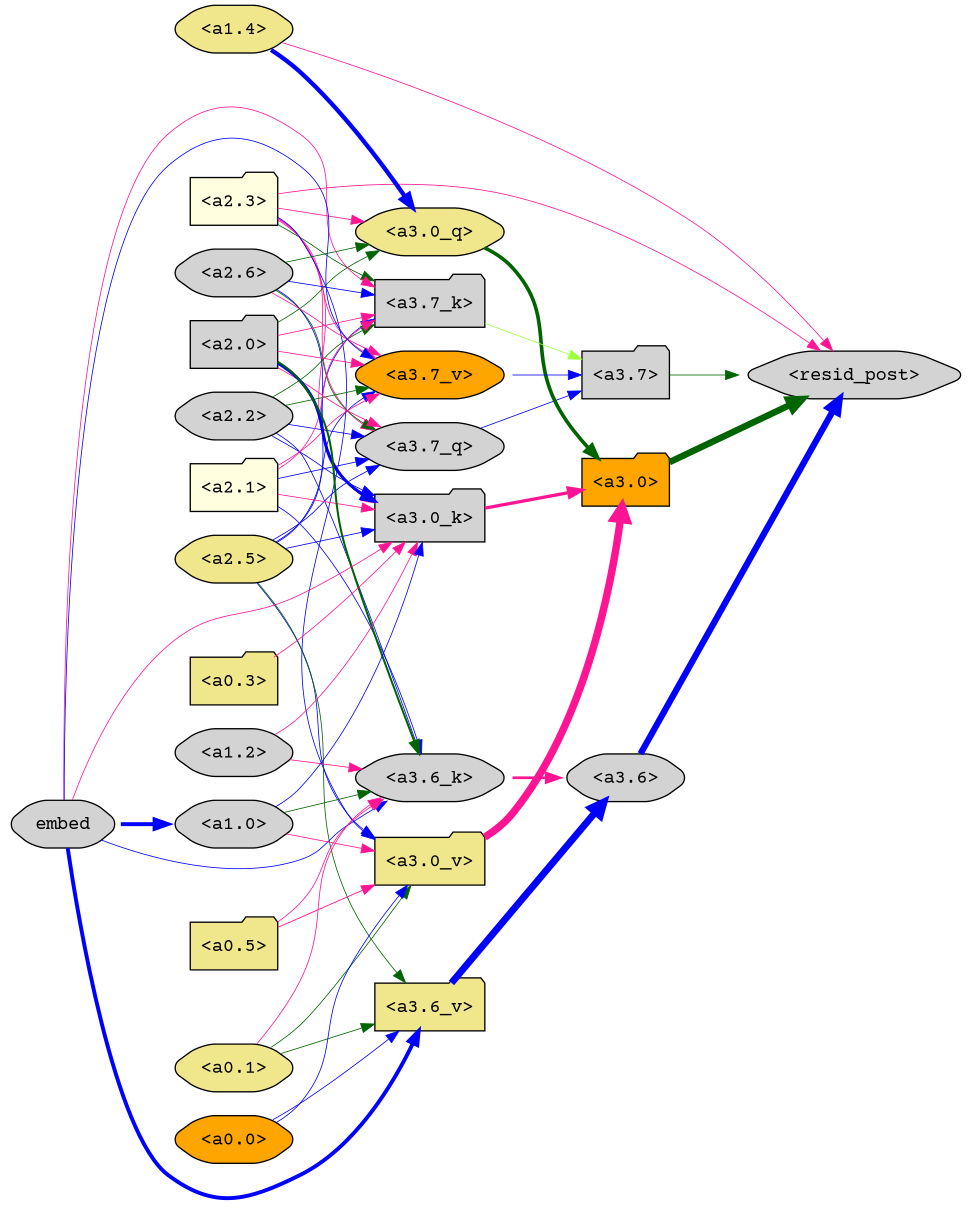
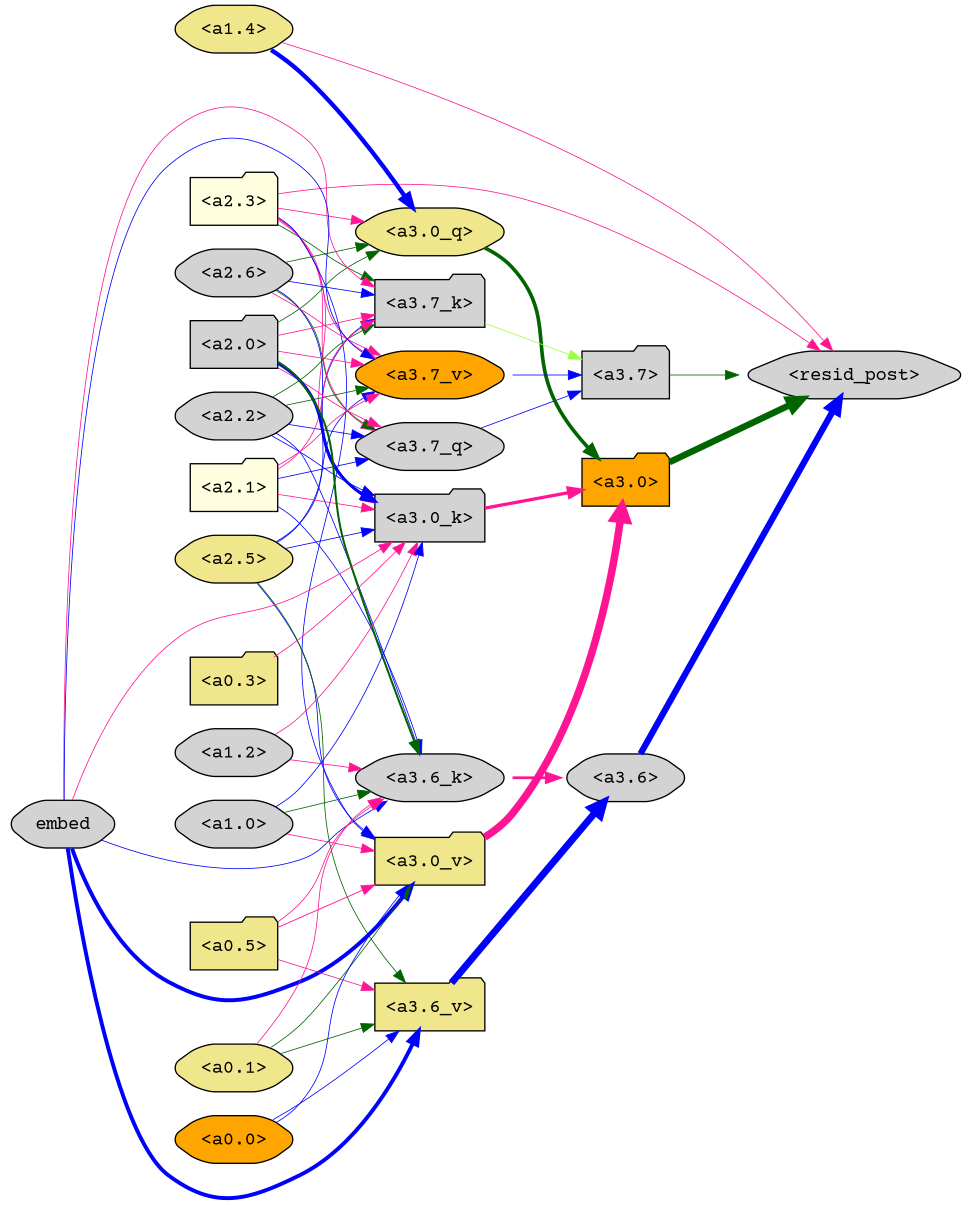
edge "<a2.5>" -> "<a3.7_q>": removed
edge "embed" -> "<a1.0>": now "embed" -> "<a3.0_v>"
edge "<a0.5>" -> "<a3.6_v>": added
